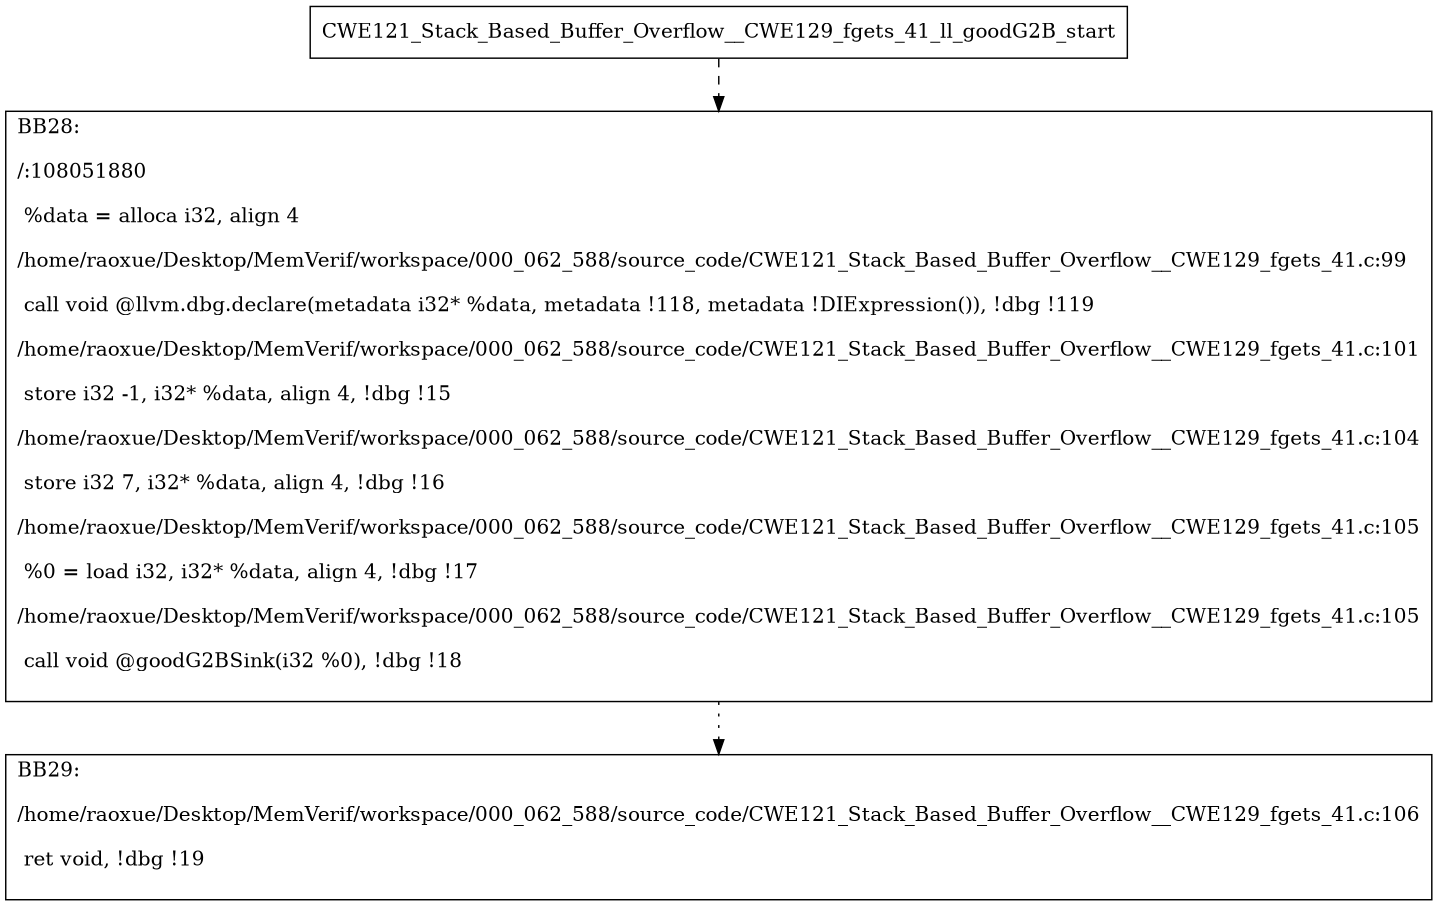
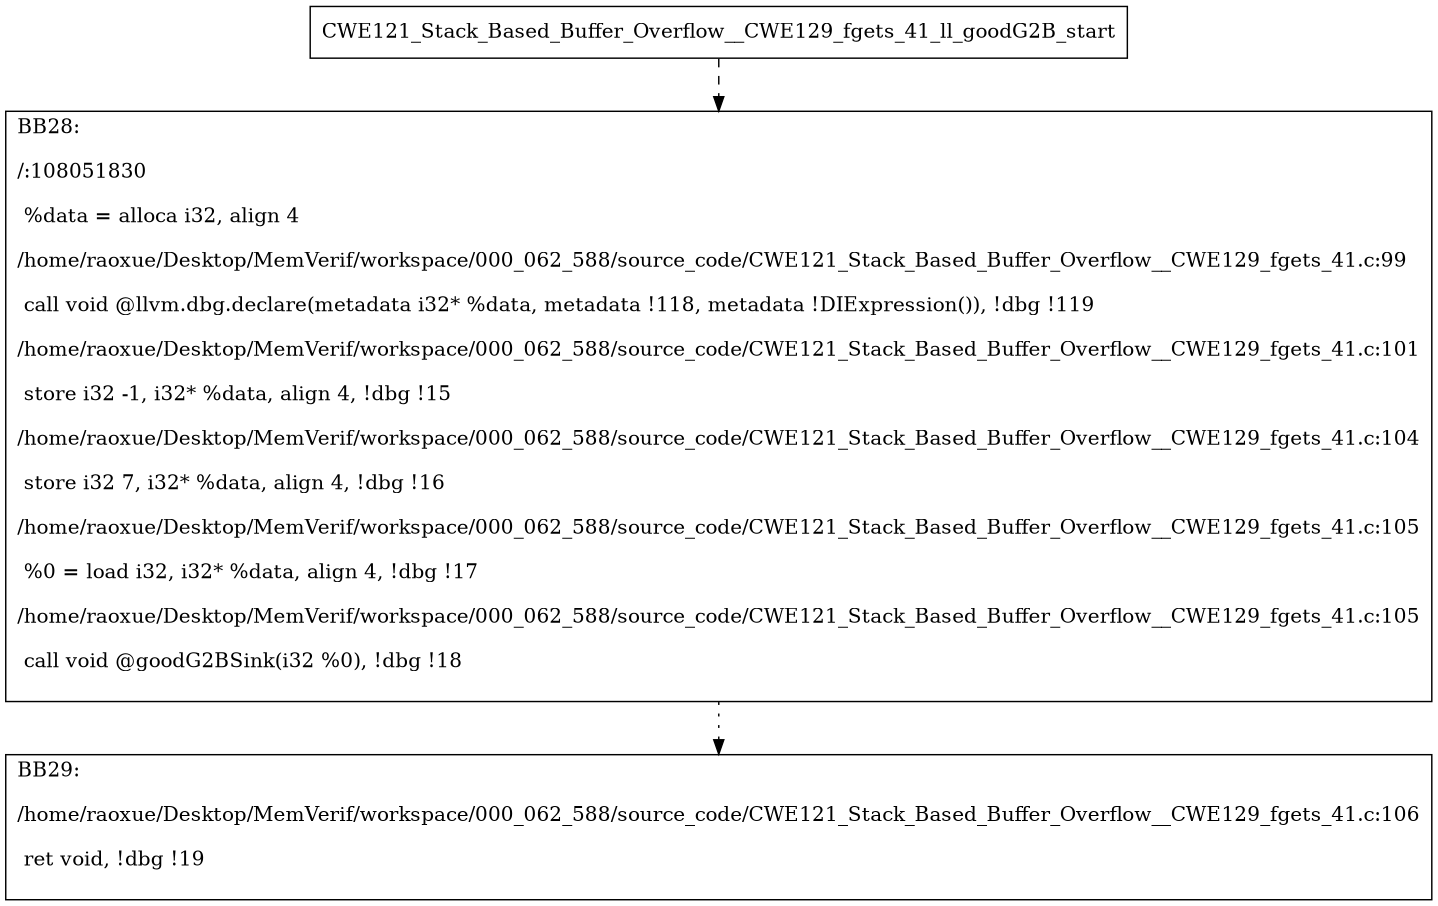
node "BB28:": text "/:108051880" -> "/:108051830"
